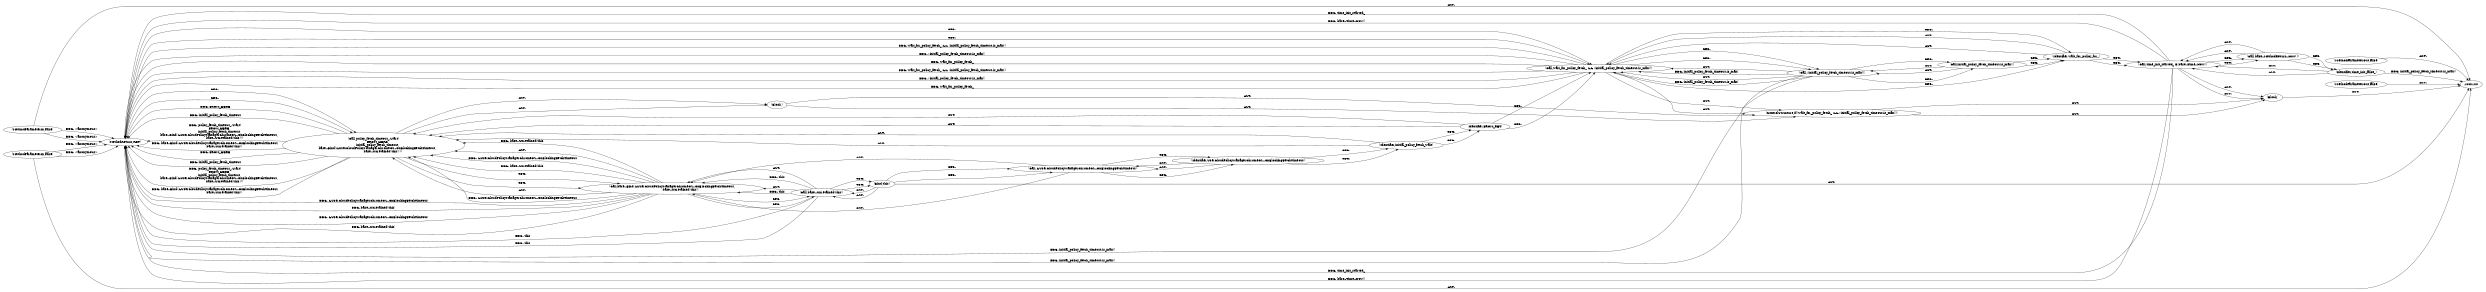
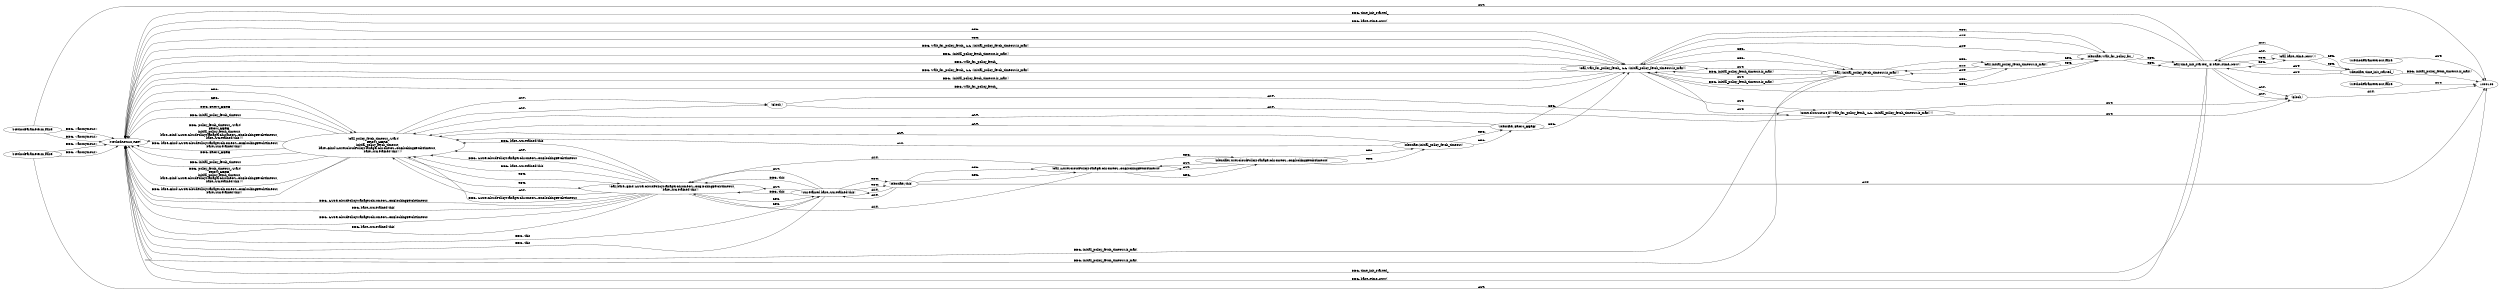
node "(Call,base::MethodReturn::Now())": label "(Call,base::MethodReturn::Now())" -> "(Call,base::Time::Now())"
node "(Identifier,time_init_false_)": label "(Identifier,time_init_false_)" -> "(Identifier,time_init_started_)"
node "(Identifier,FROM_RET)": label "(Identifier,FROM_RET)" -> "(Identifier,FROM_HERE)"
node "(Identifier,initial_policy_fetch_wait)": label "(Identifier,initial_policy_fetch_wait)" -> "(Identifier,initial_policy_fetch_timeout)"
node "(Bind,this)": label "(Bind,this)" -> "(Identifier,this)"
node "(Call,base::Unretained(this))": label "(Call,base::Unretained(this))" -> "(Unretained,base::Unretained(this))"
